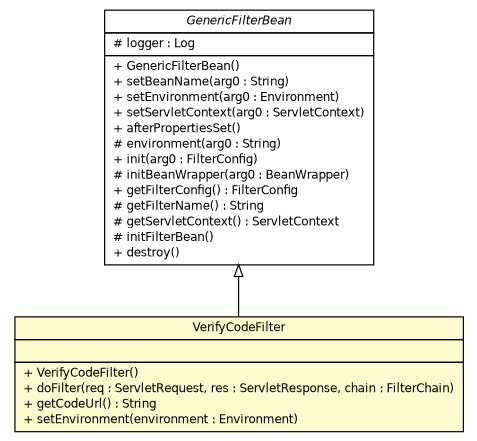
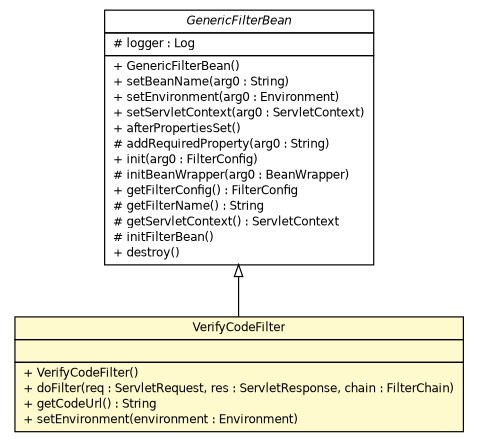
node "GenericFilterBean": text "# environment(arg0 : String)" -> "# addRequiredProperty(arg0 : String)"
